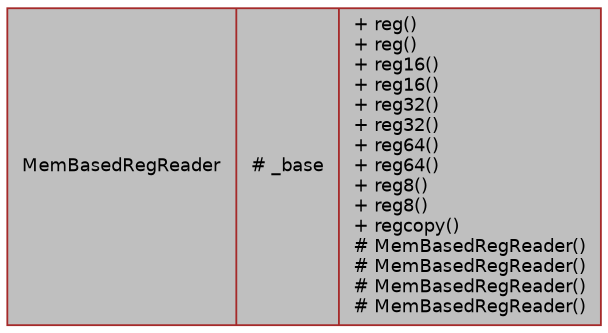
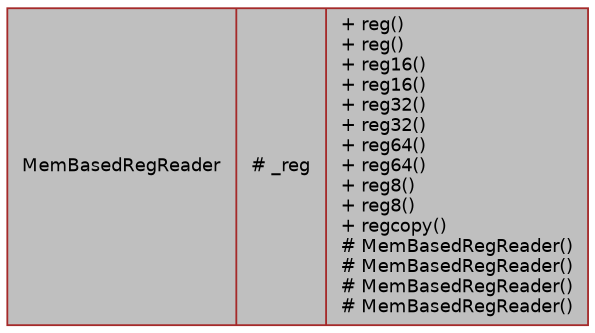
node "MemBasedRegReader": text "# _base" -> "# _reg"
